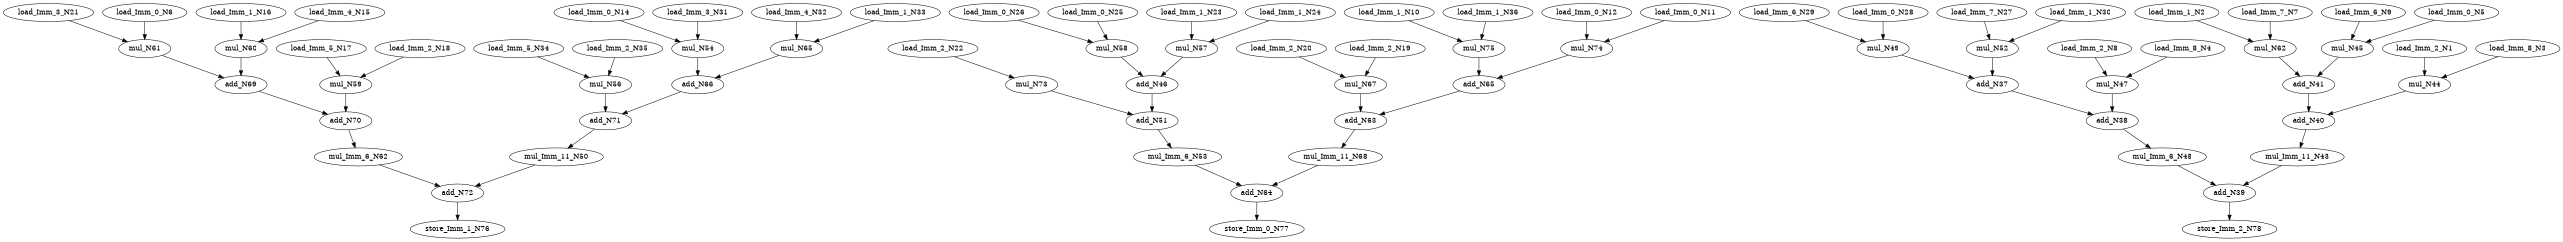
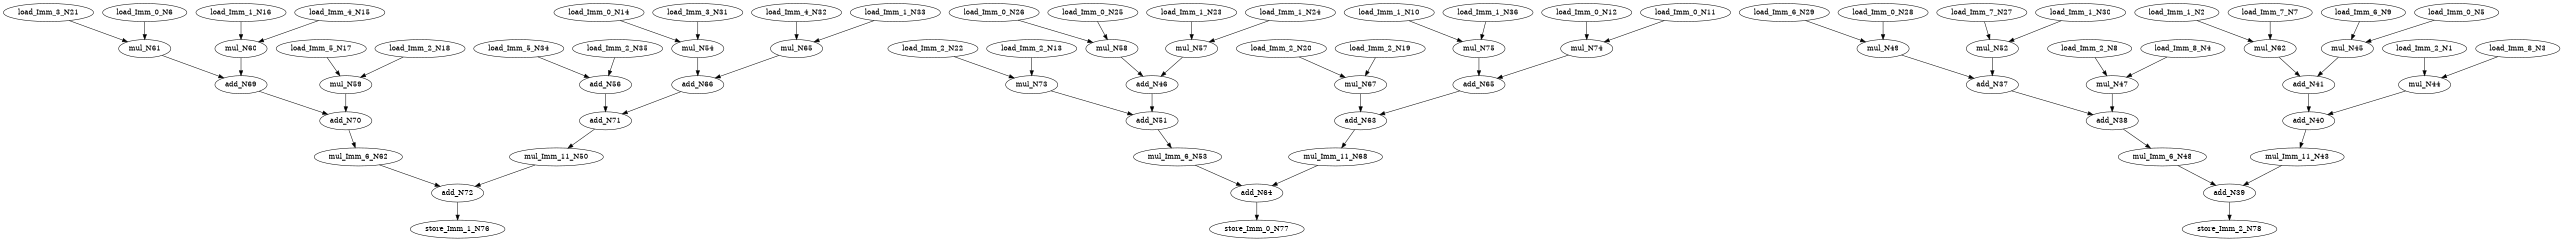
node "load_Imm_2_N13": added
node "mul_N56": label "mul_N56" -> "add_N56"
